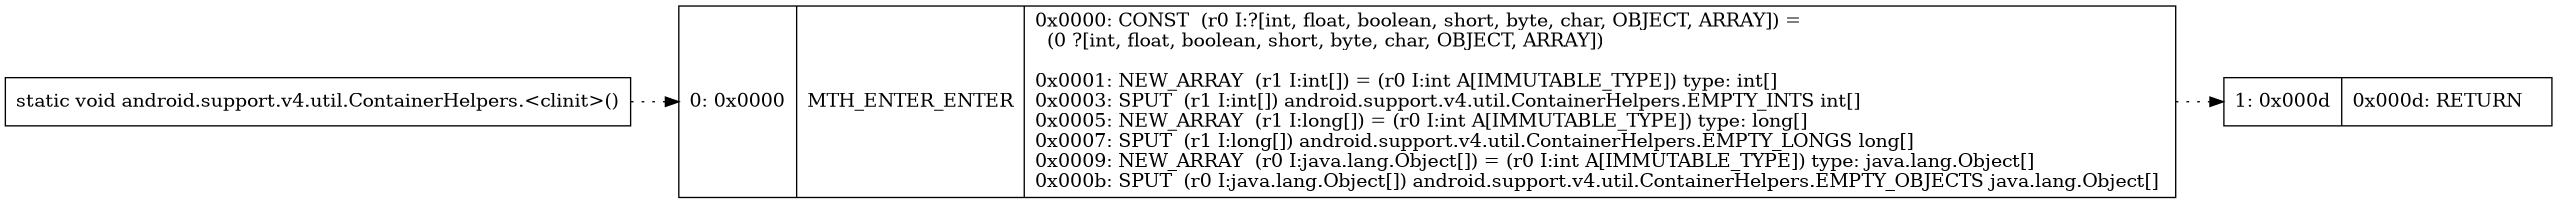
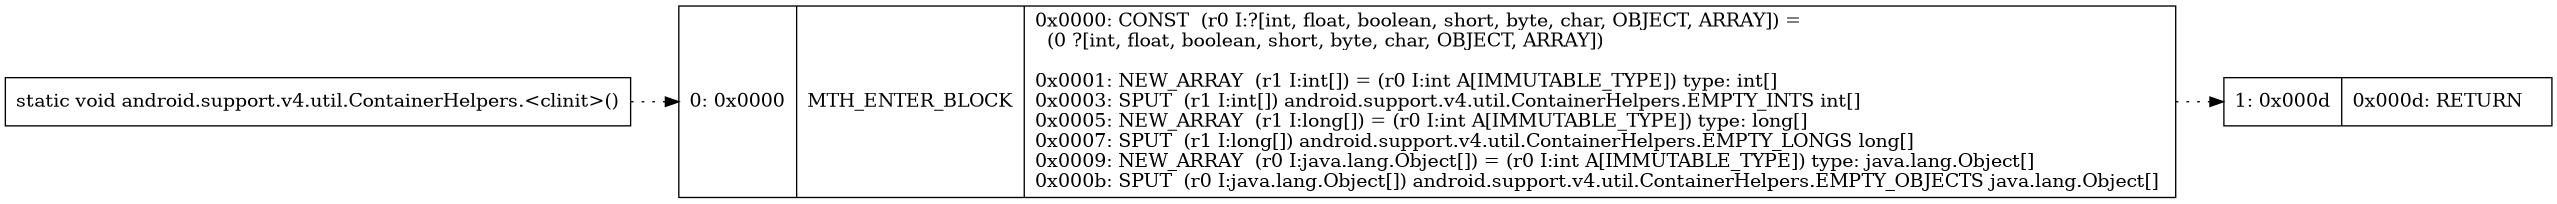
node "0: 0x0000": text "MTH_ENTER_ENTER" -> "MTH_ENTER_BLOCK"
